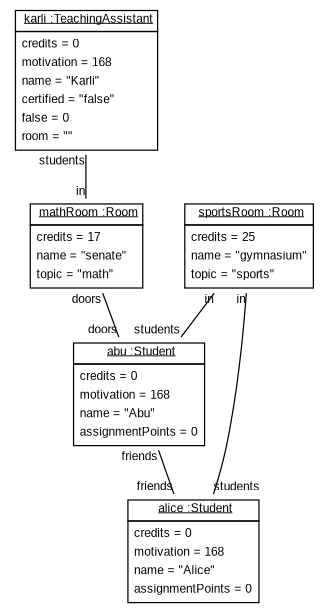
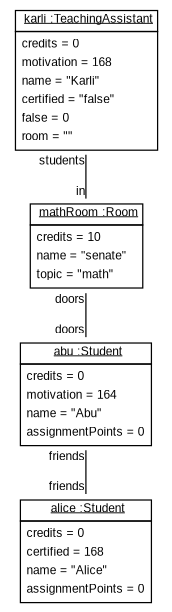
node "mathRoom :Room": text "credits = 17" -> "credits = 10"
node "sportsRoom :Room": removed
node "abu :Student": text "motivation = 168" -> "motivation = 164"
node "alice :Student": text "motivation = 168" -> "certified = 168"
